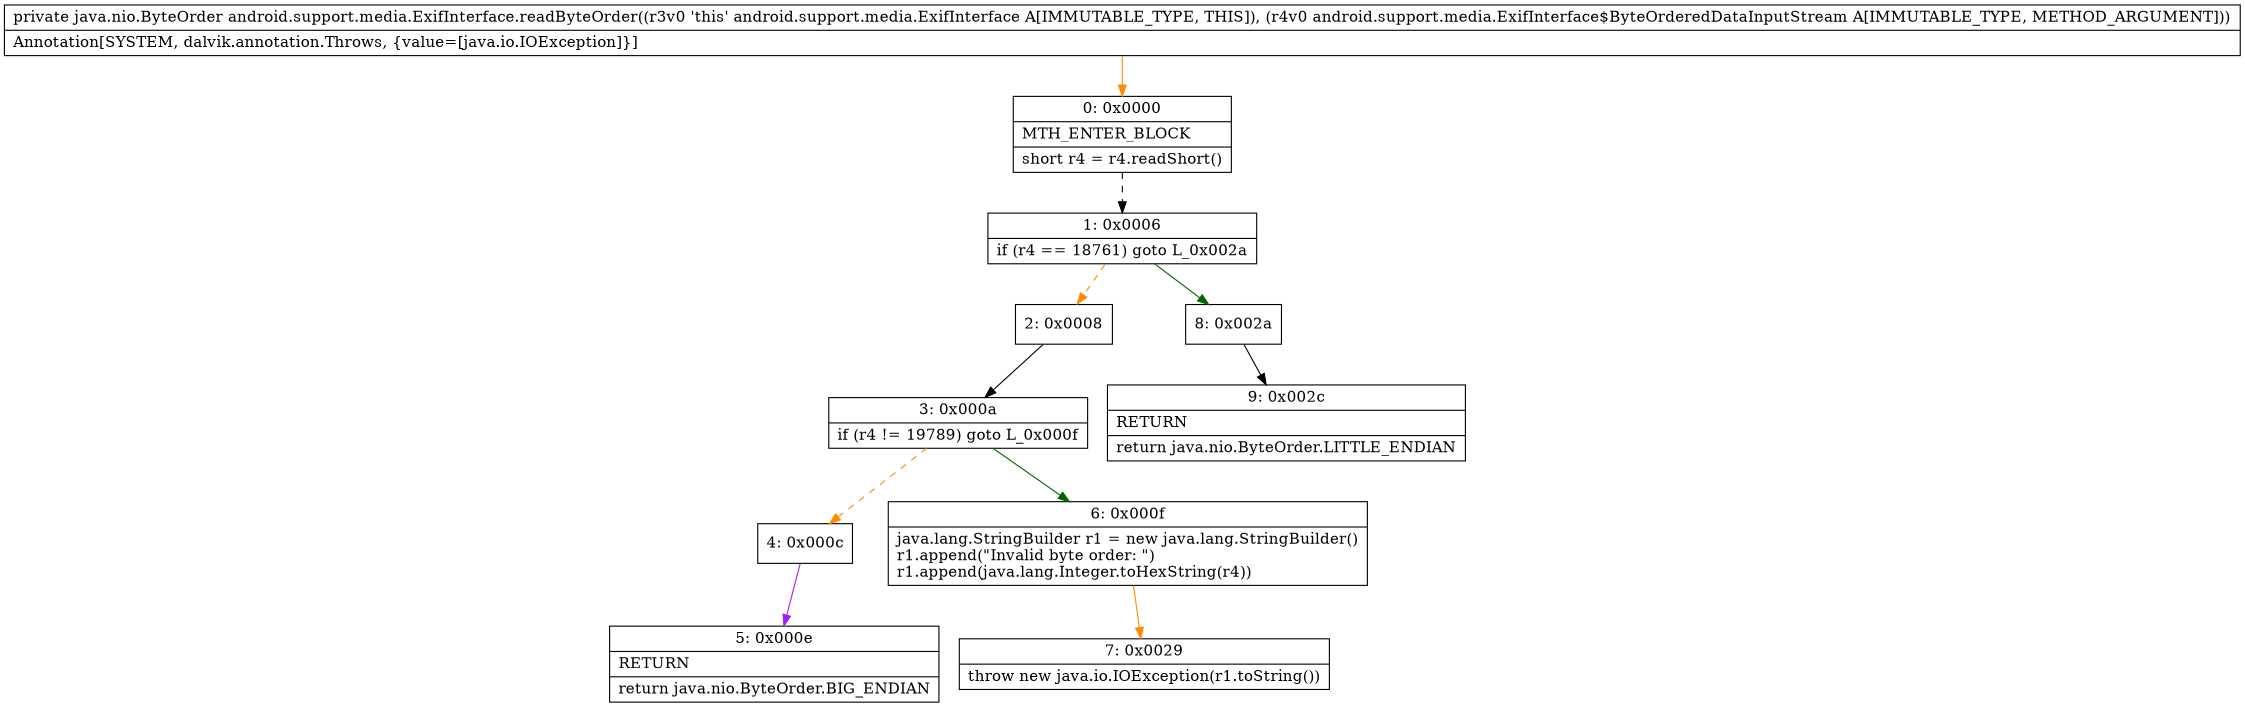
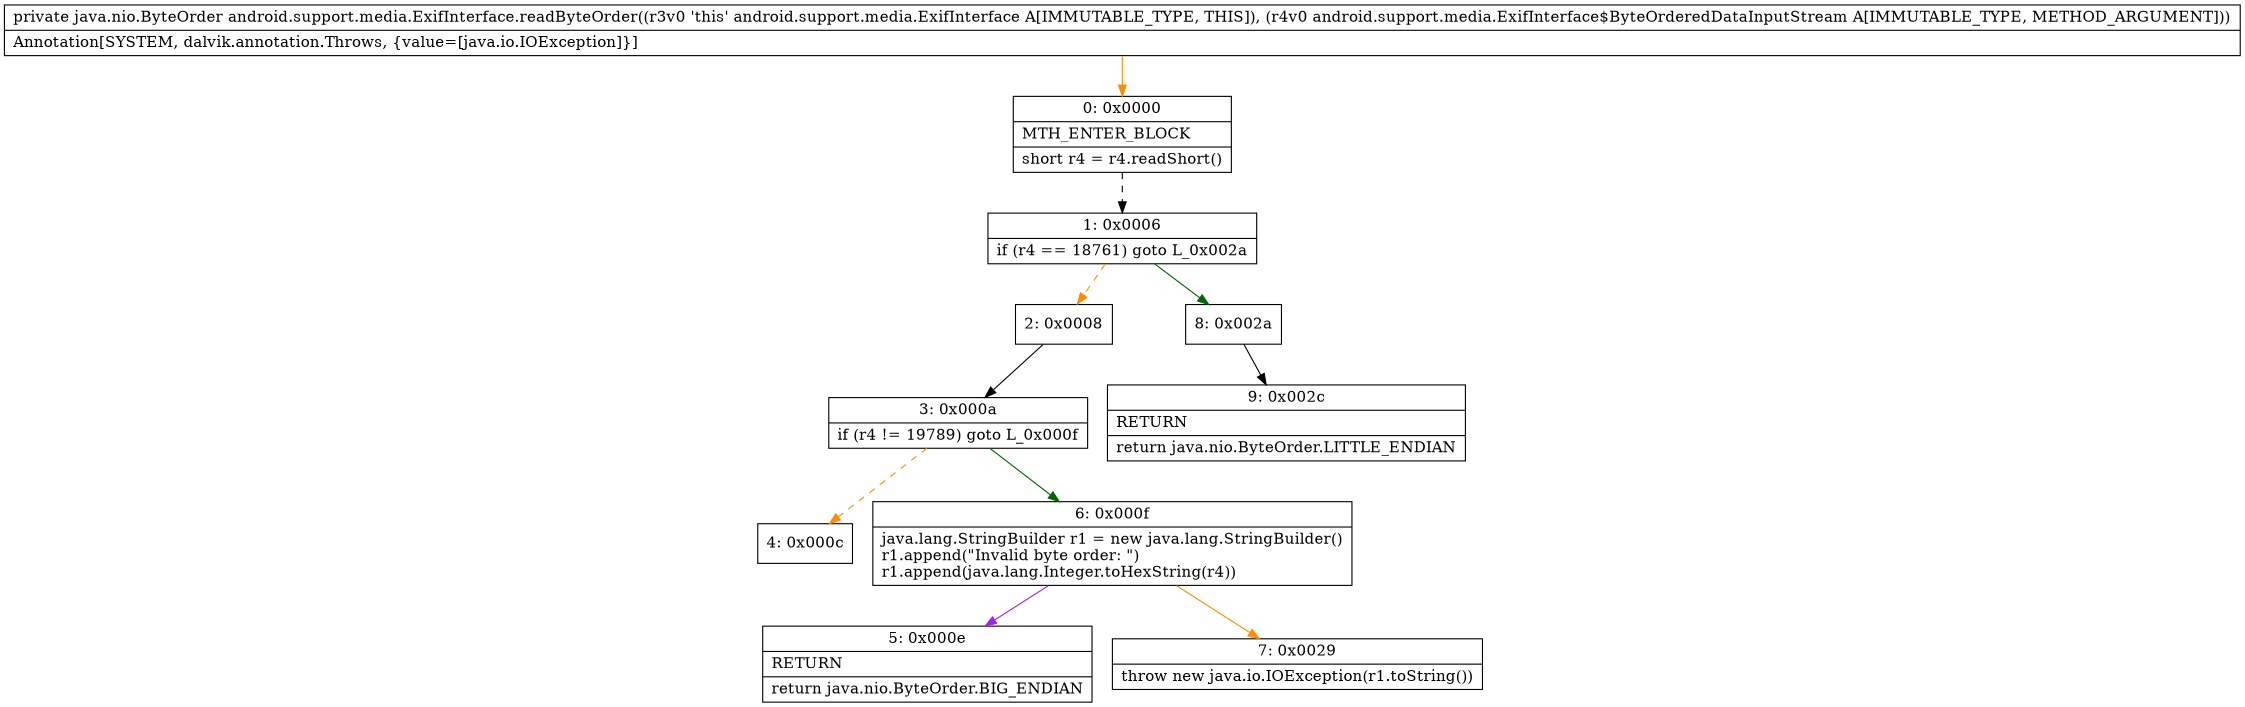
edge "4: 0x000c" -> "5: 0x000e": now "6: 0x000f" -> "5: 0x000e"
